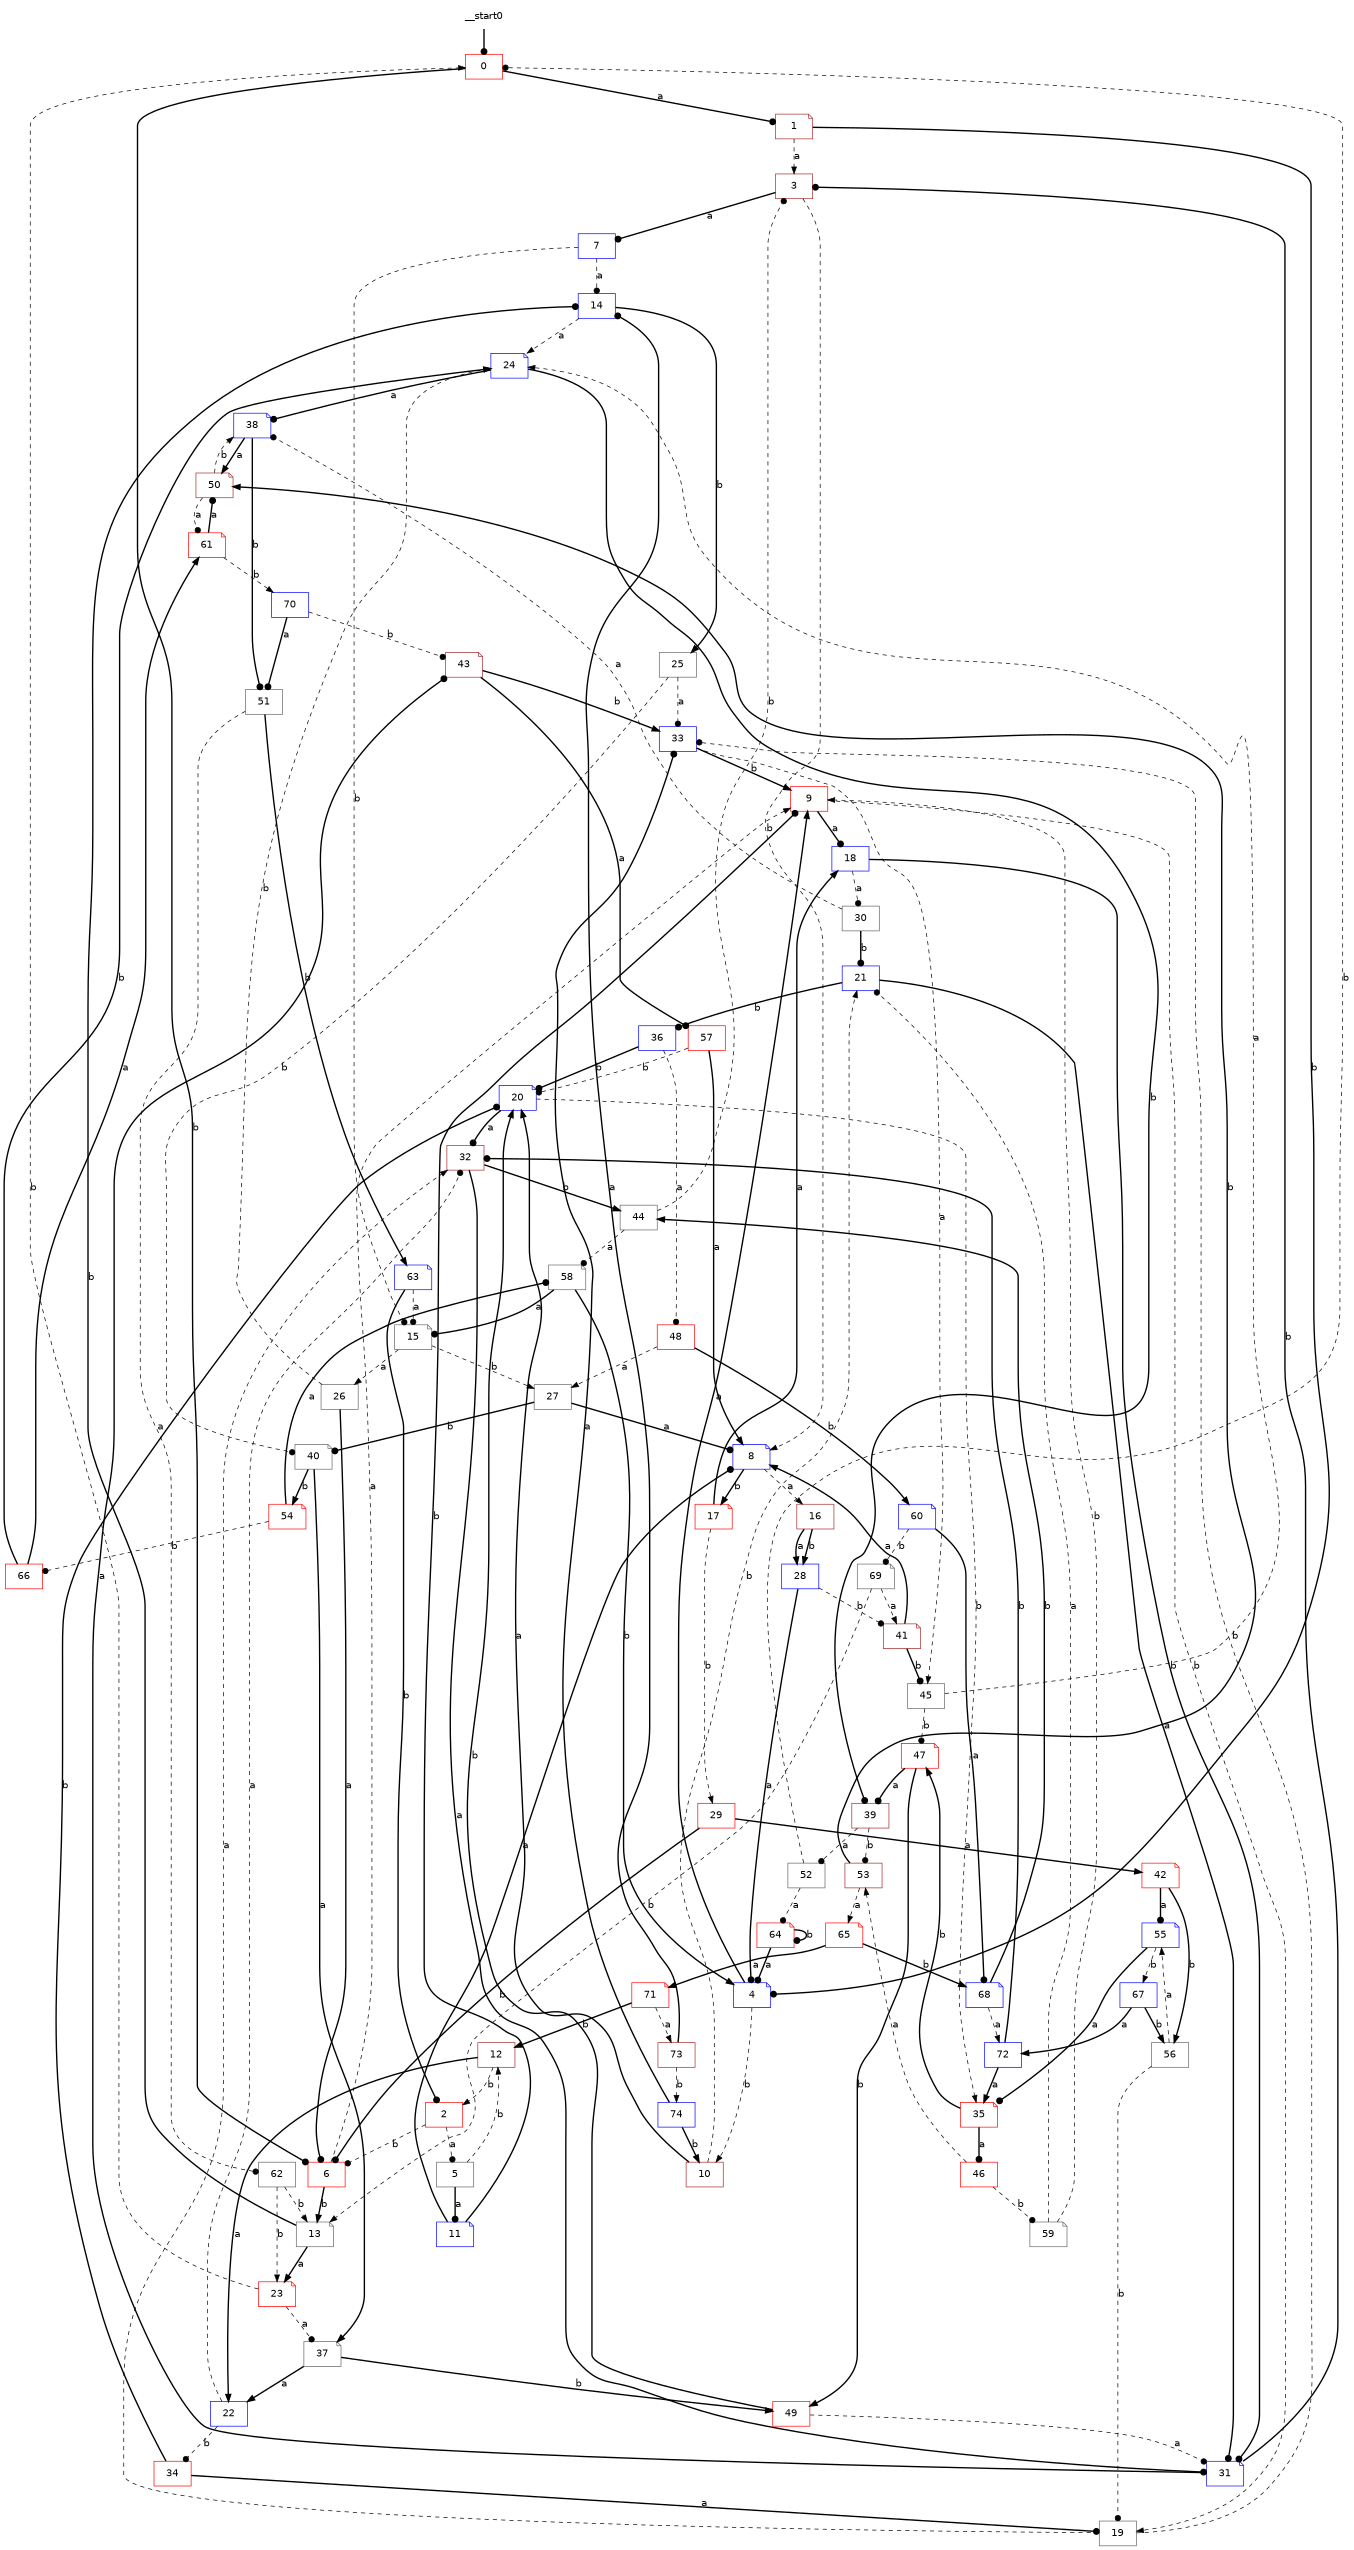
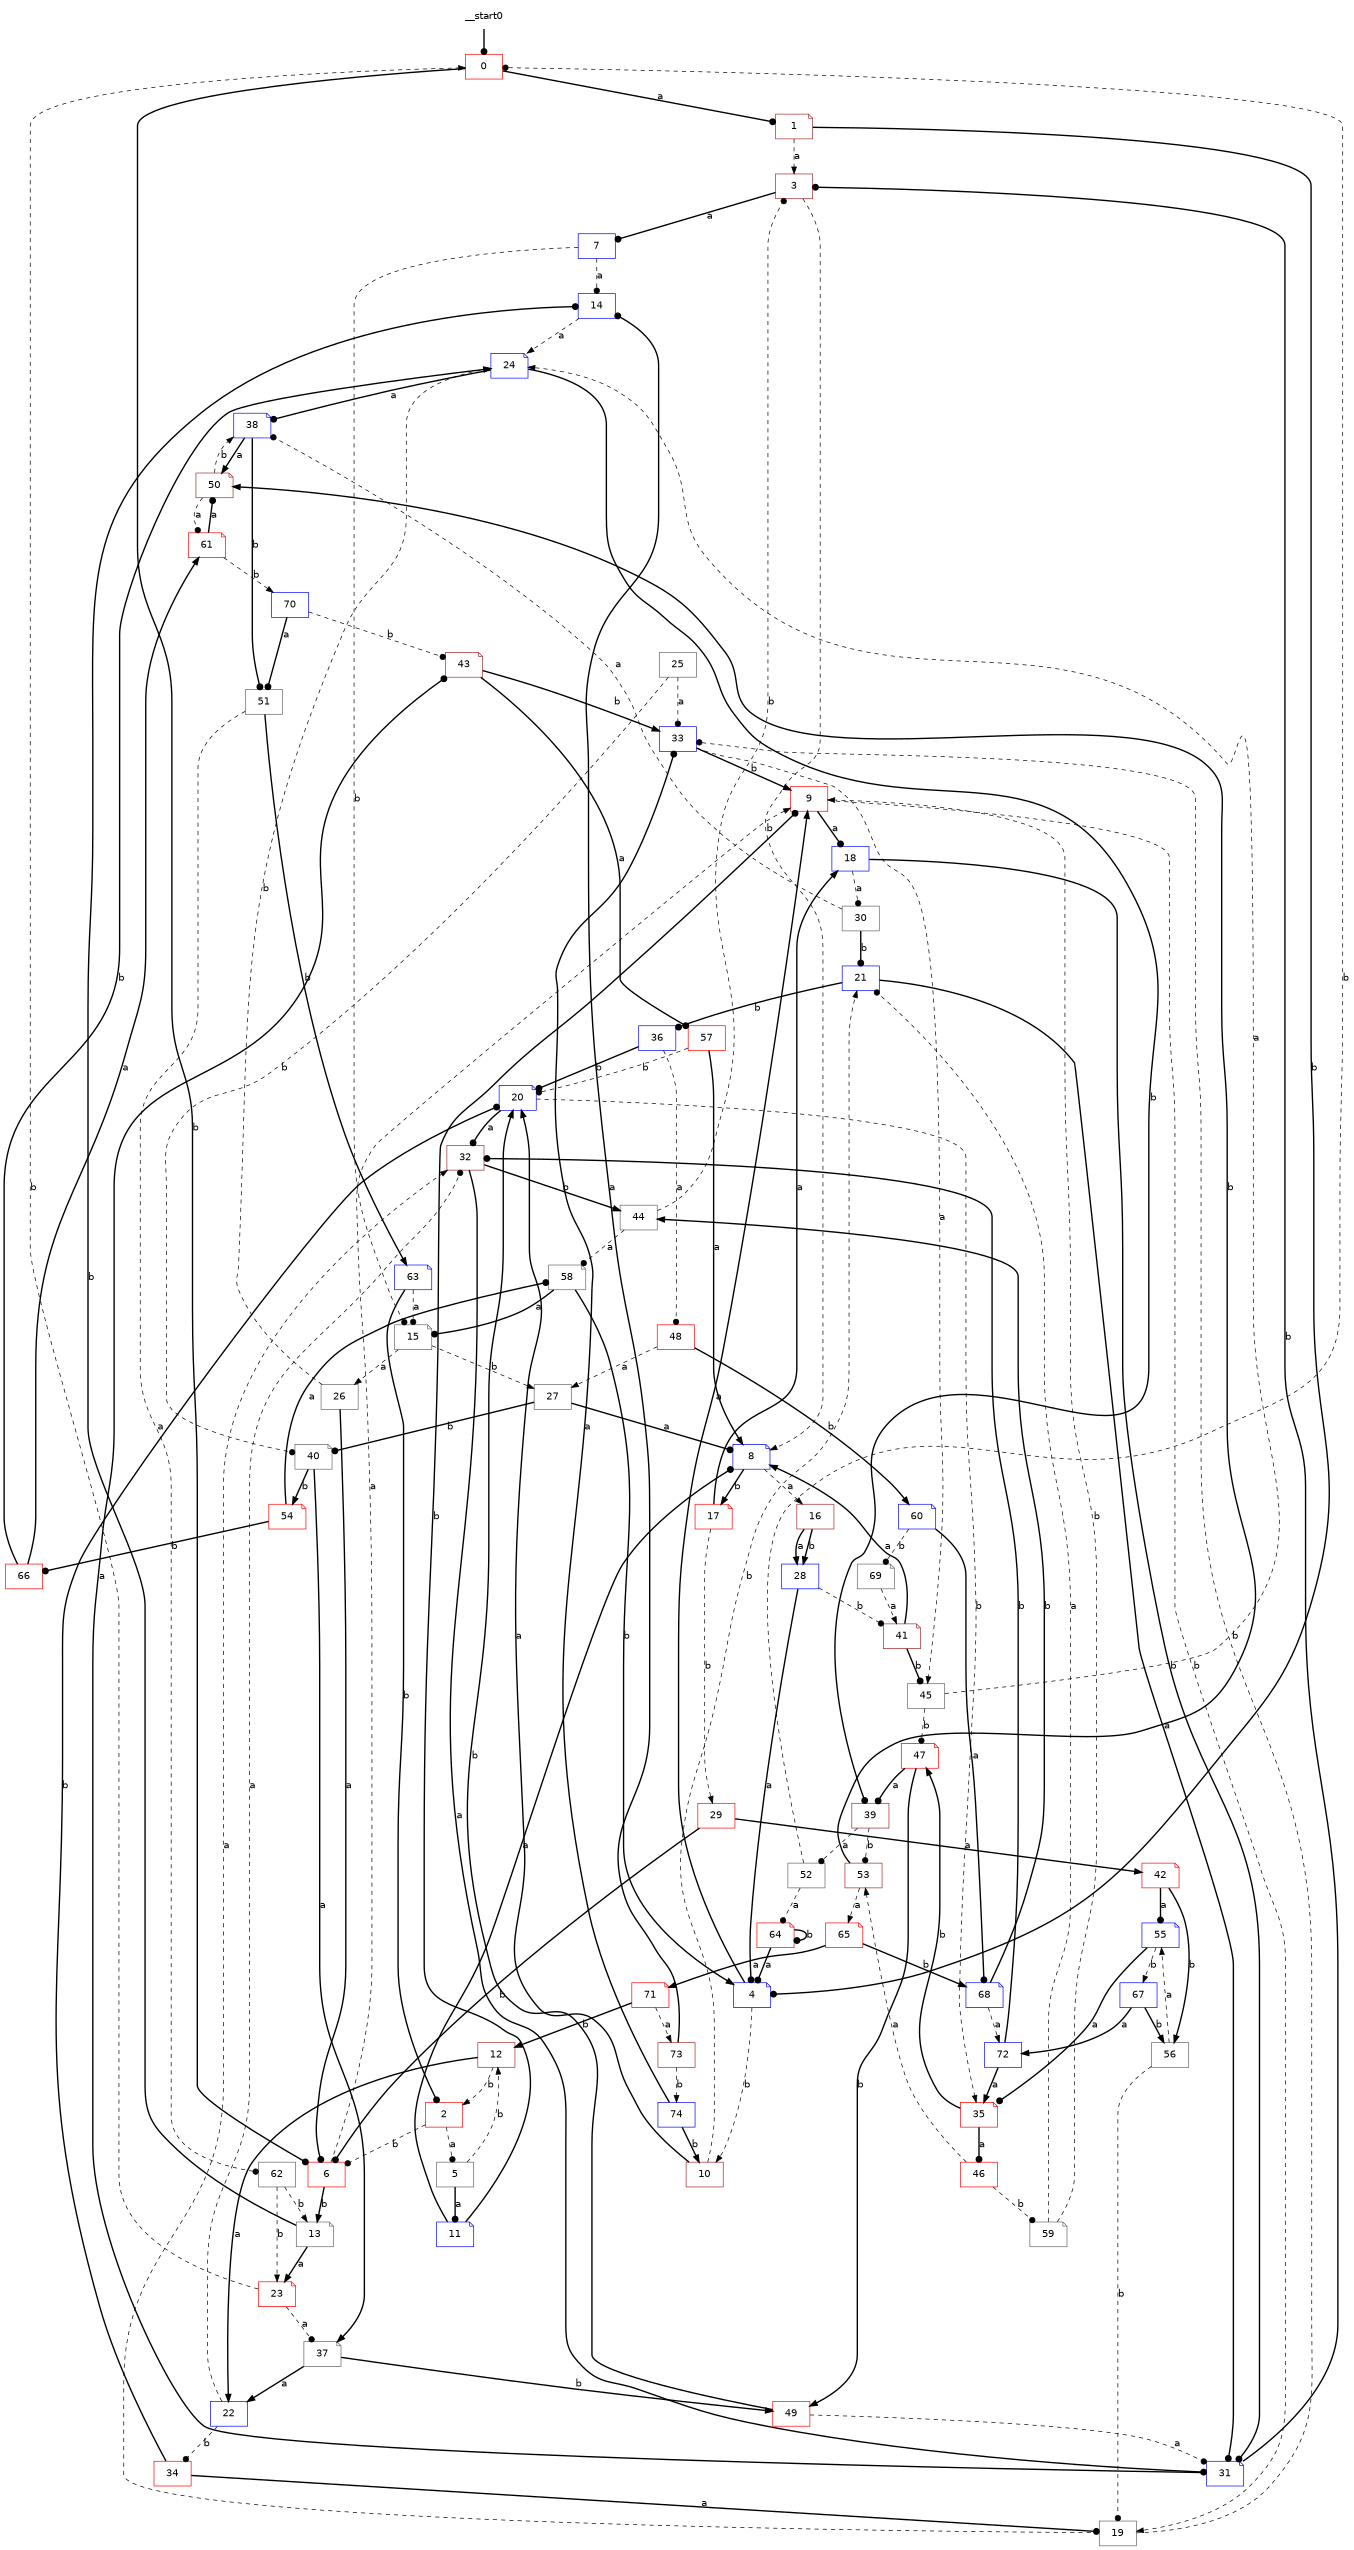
edge "14" -> "25": removed, label "b"
edge "54" -> "66": style dashed -> bold
edge "69" -> "13": removed, label "b"
